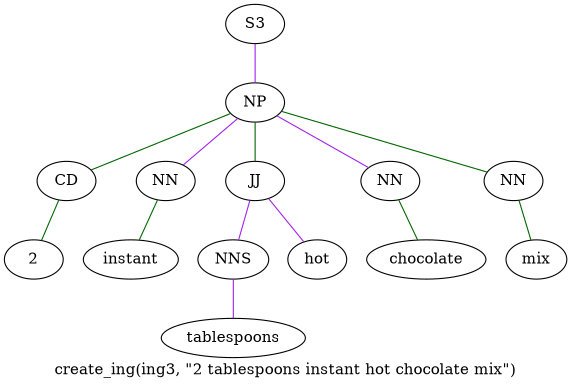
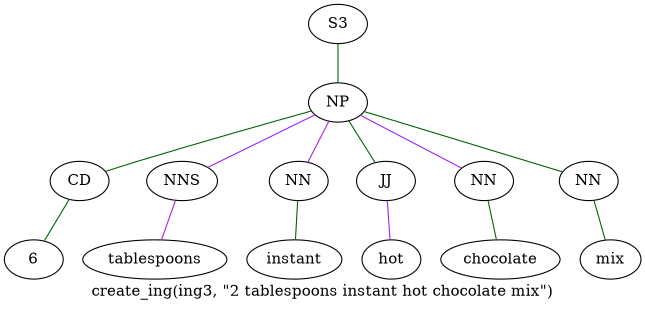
edge "S3" -- "NP": color purple -> darkgreen
edge "JJ" -- "NNS": now "NP" -- "NNS"
node "2": label "2" -> "6"
